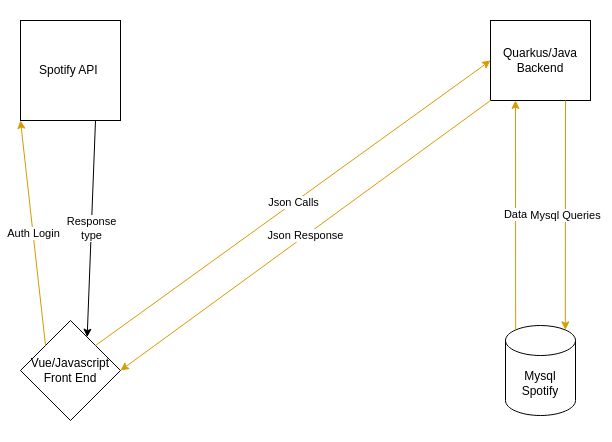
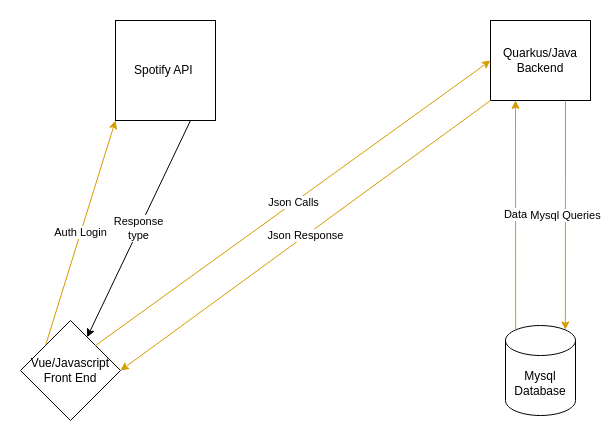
node "Spotify API": moved (71, 71) -> (166, 71)
node "Mysql Spotify": label "Mysql Spotify" -> "Mysql Database"
